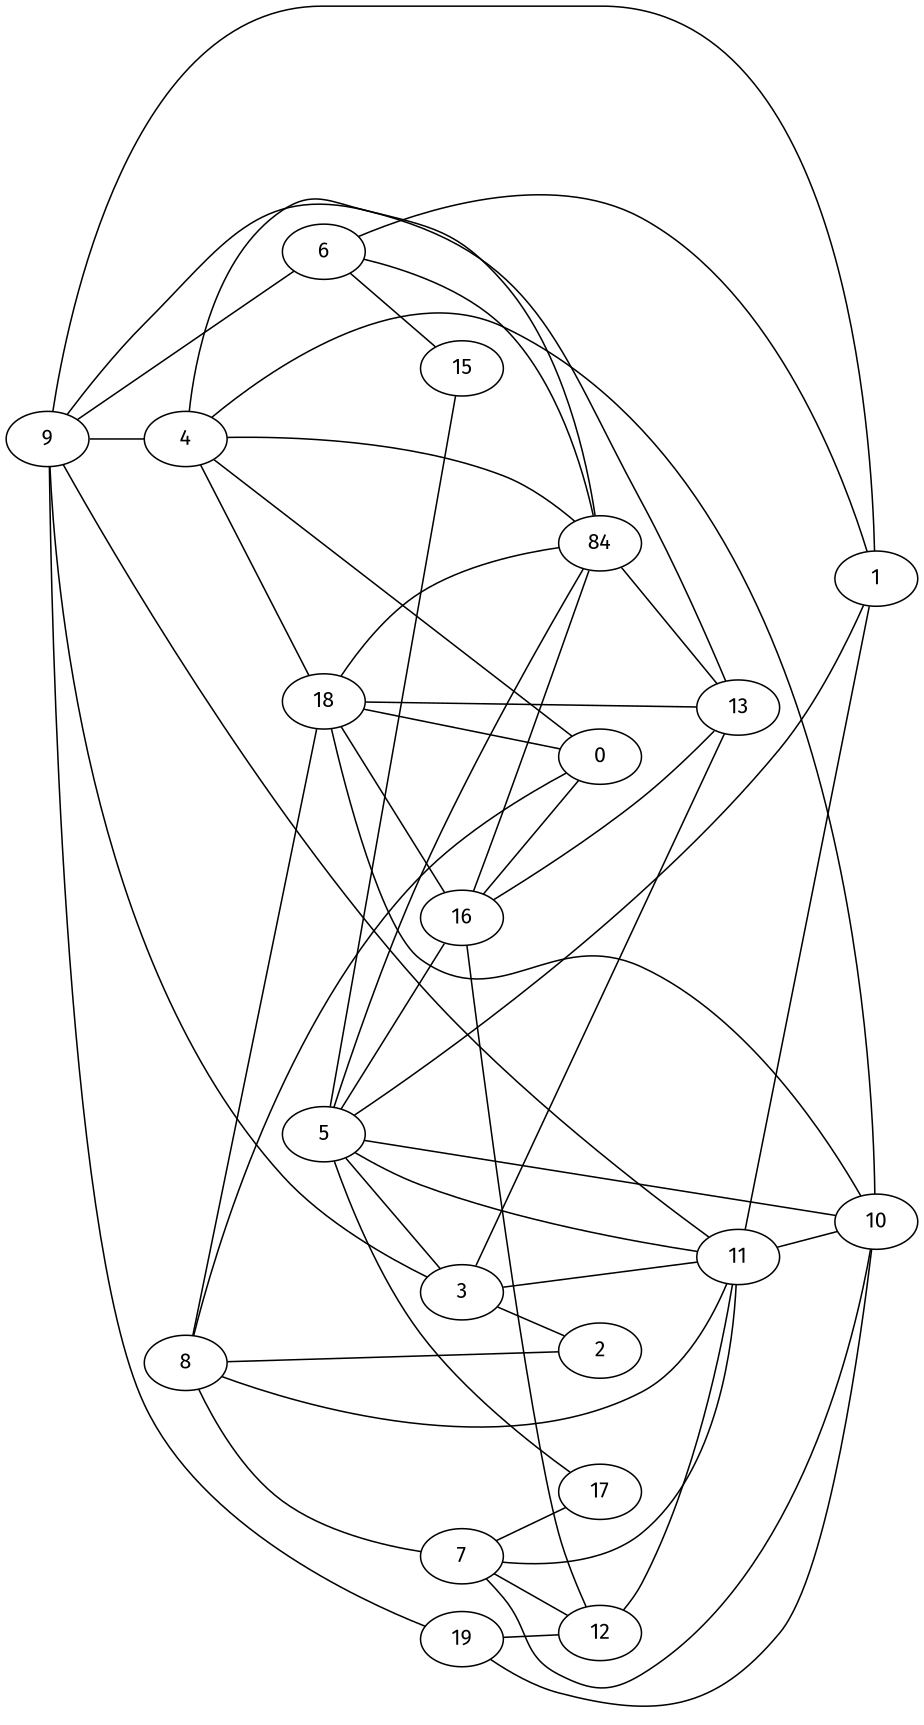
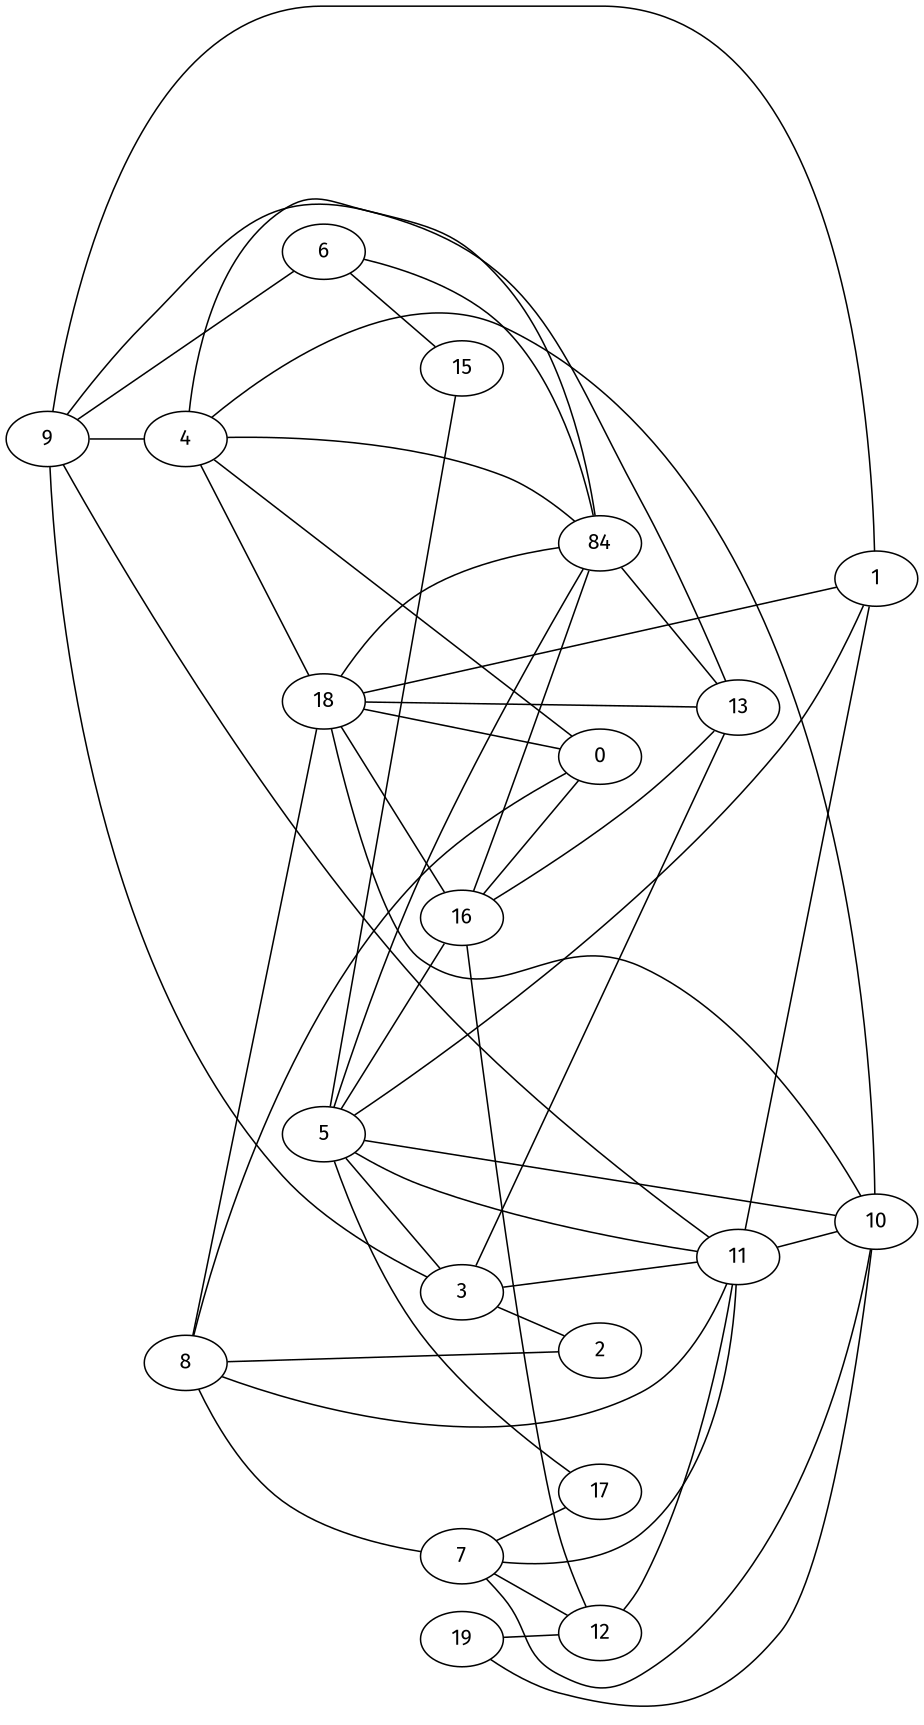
edge "6" -- "1": now "18" -- "1"
edge "9" -- "19": removed
